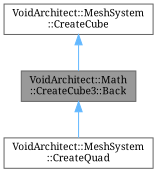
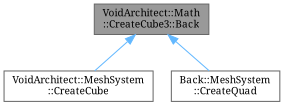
edge "VoidArchitect::Math ::CreateCube3::Back" -> "VoidArchitect::MeshSystem ::CreateCube": reversed
node "VoidArchitect::MeshSystem ::CreateQuad": label "VoidArchitect::MeshSystem ::CreateQuad" -> "Back::MeshSystem ::CreateQuad"
